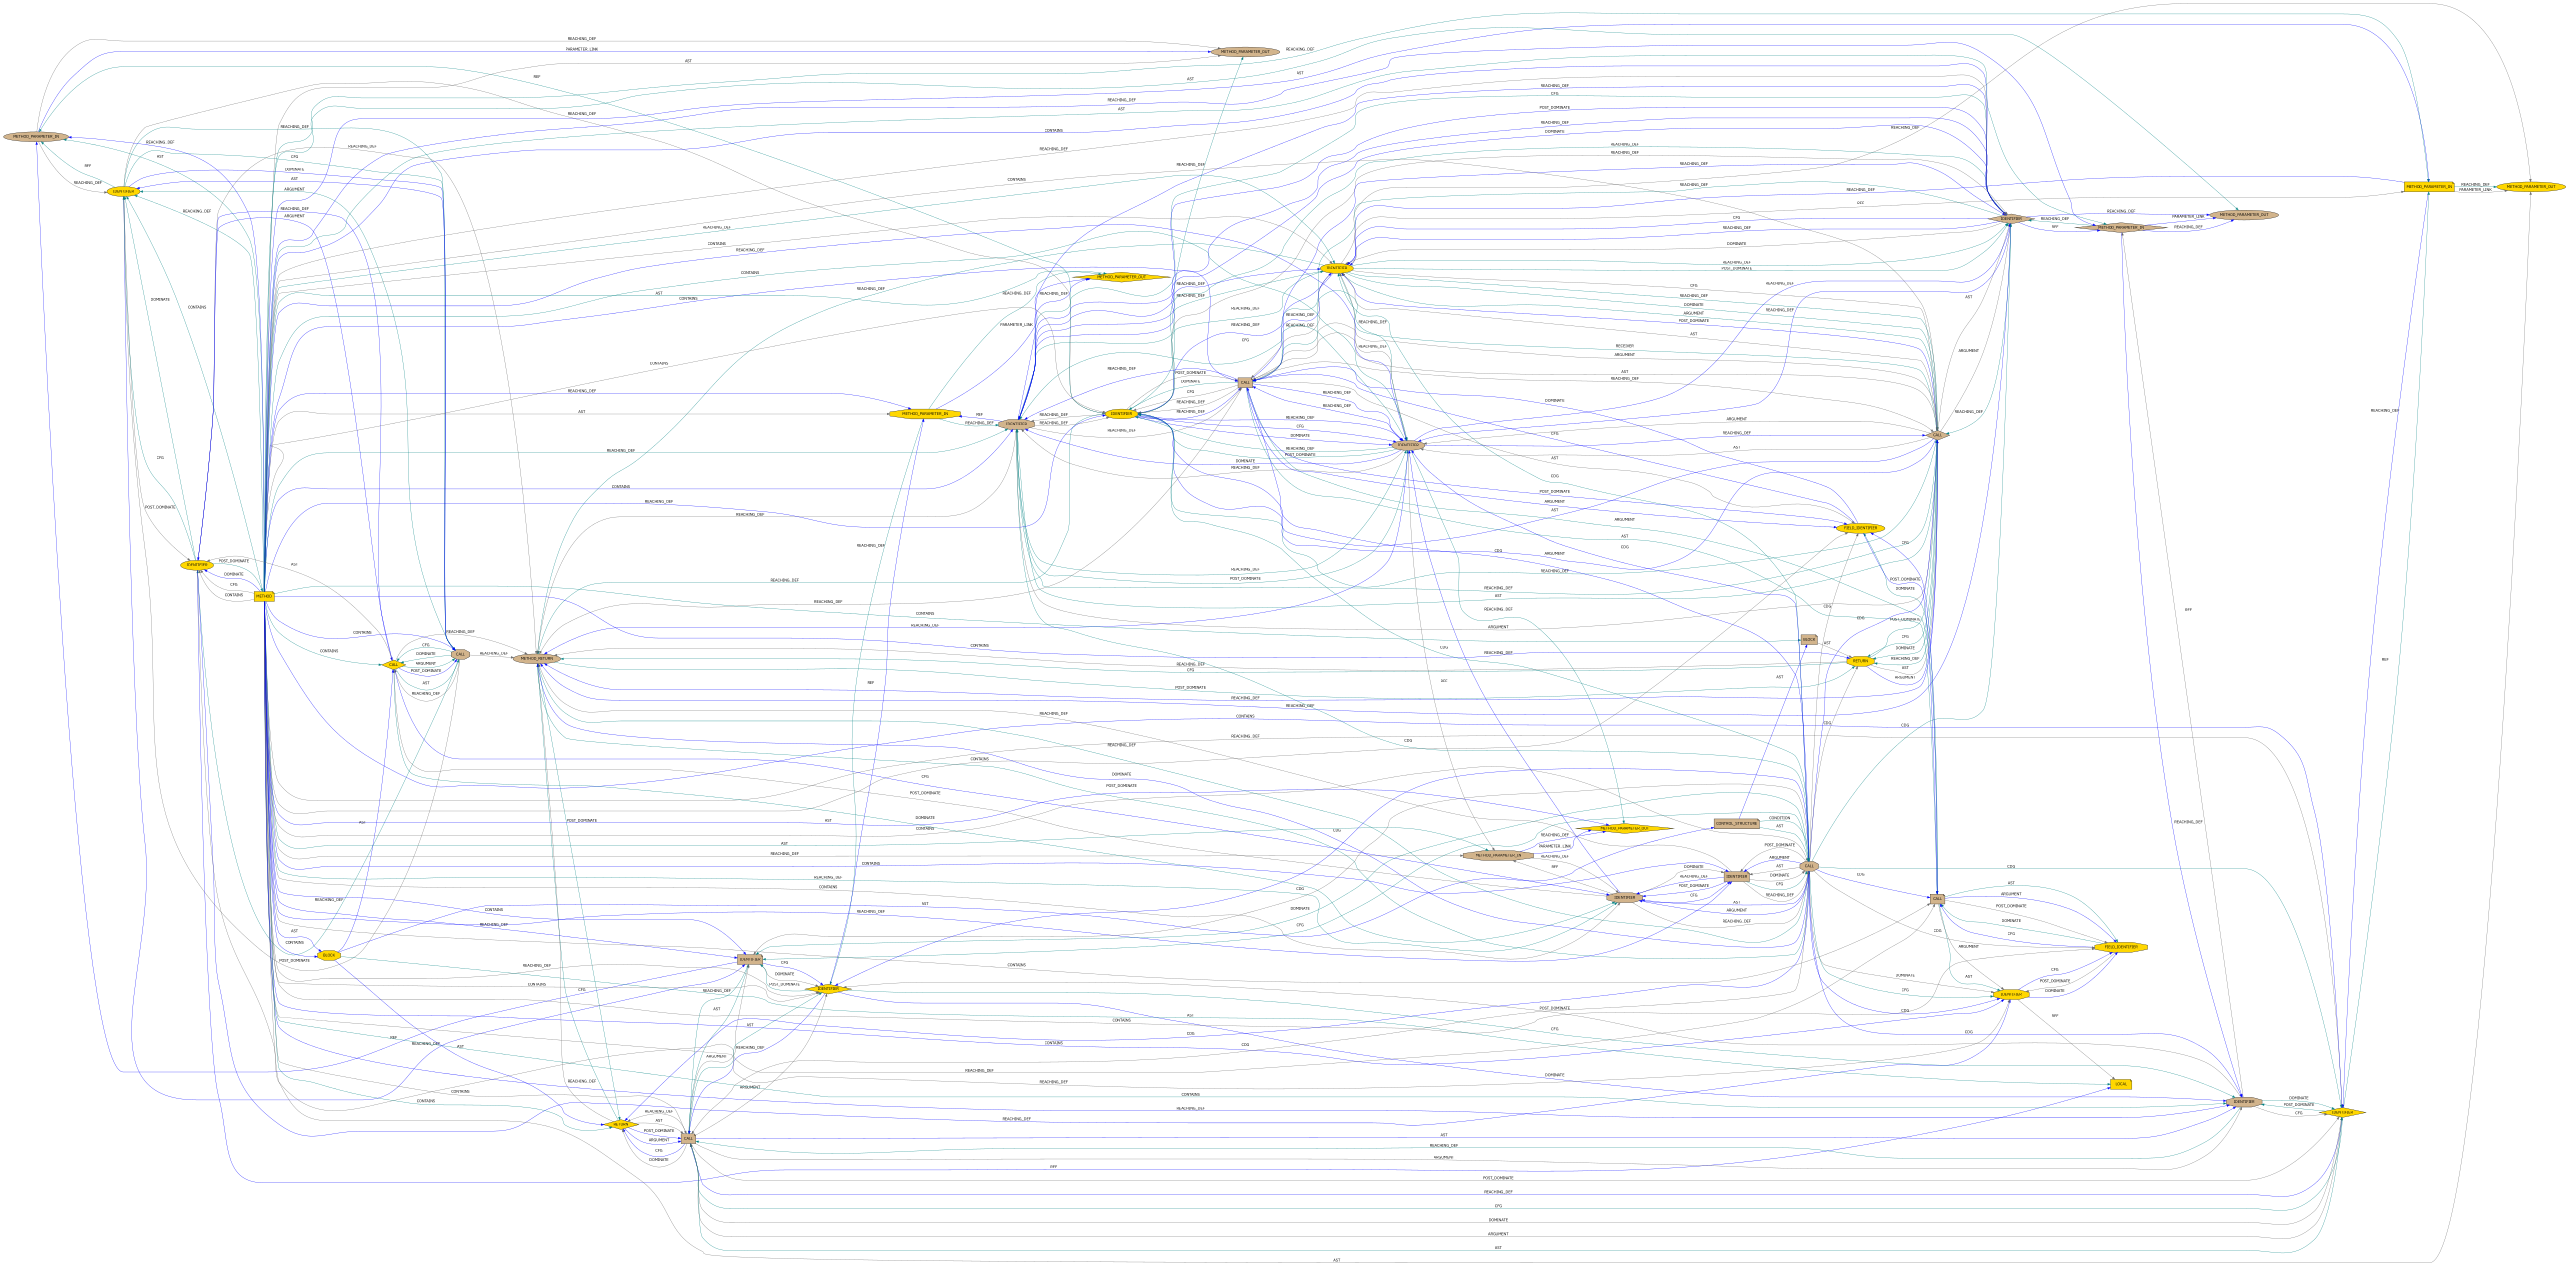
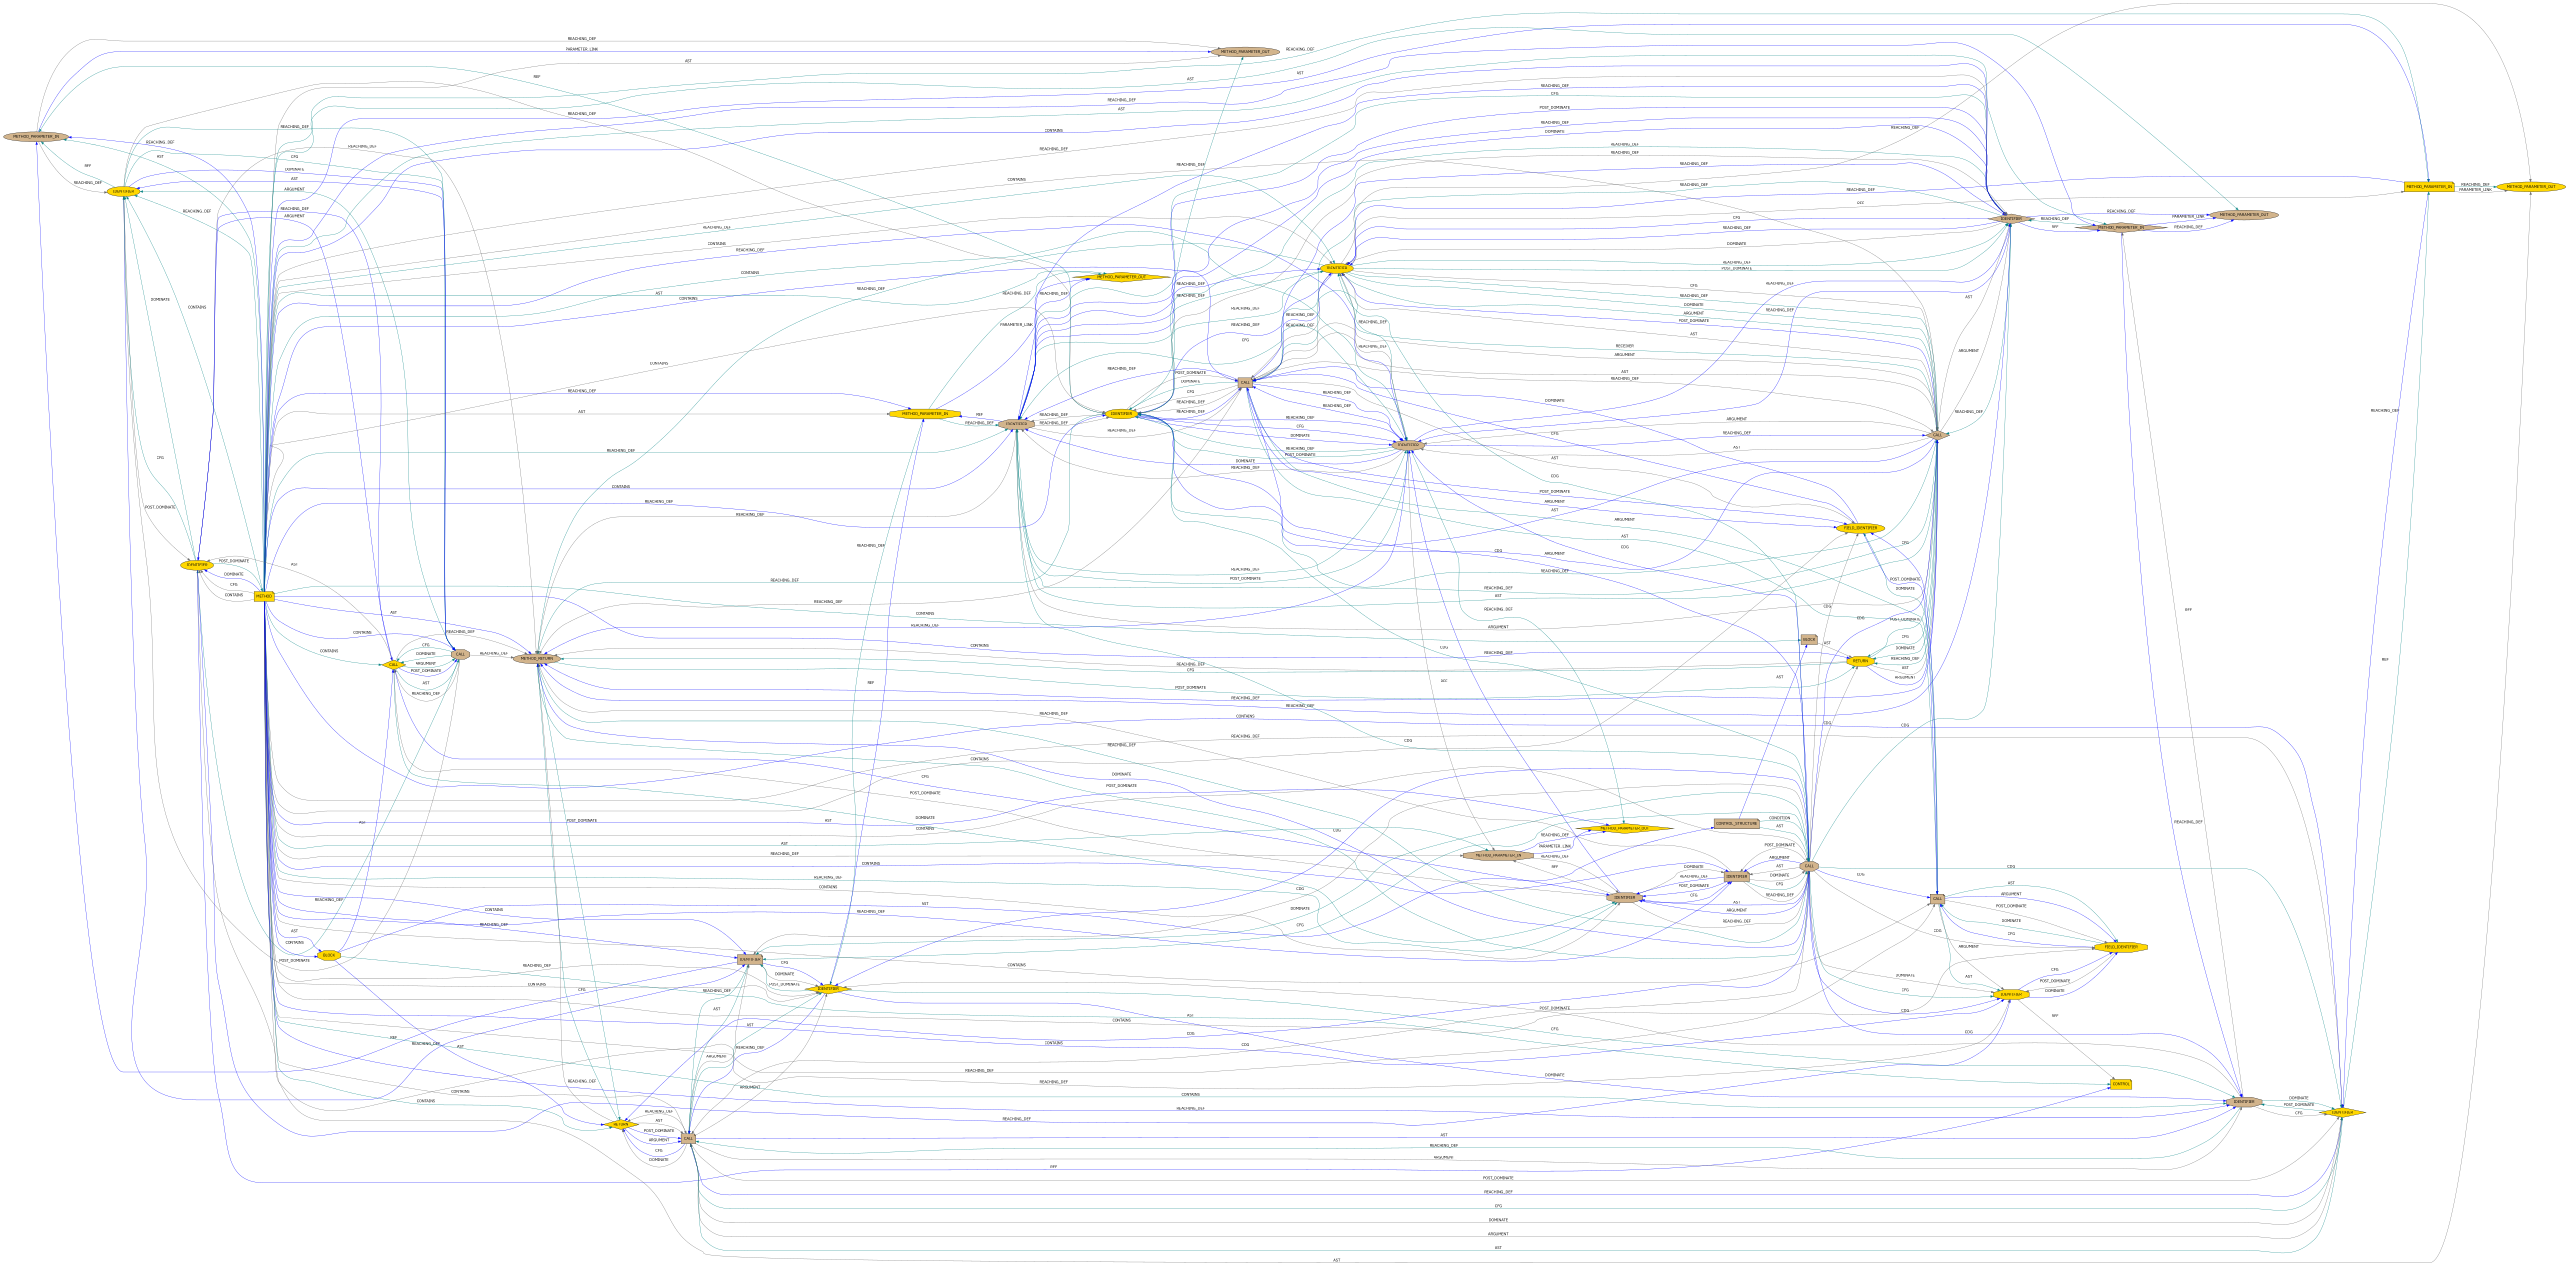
edge "METHOD" -> "METHOD_RETURN": added, label "AST"
node "LOCAL": label "LOCAL" -> "CONTROL"
